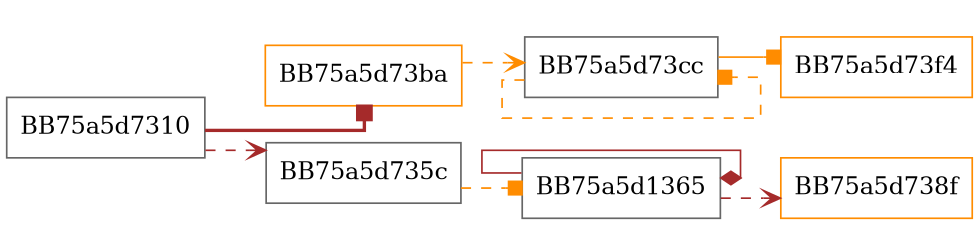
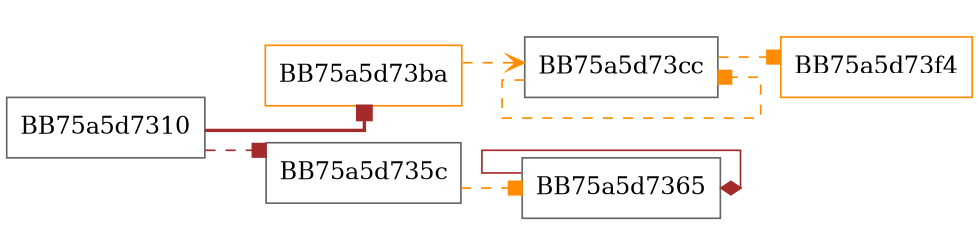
edge "BB75a5d73cc" -> "BB75a5d73f4": style solid -> dashed
edge "BB75a5d7310" -> "BB75a5d735c": arrowhead vee -> box
node "BB75a5d1365": label "BB75a5d1365" -> "BB75a5d7365"
node "BB75a5d738f": removed
